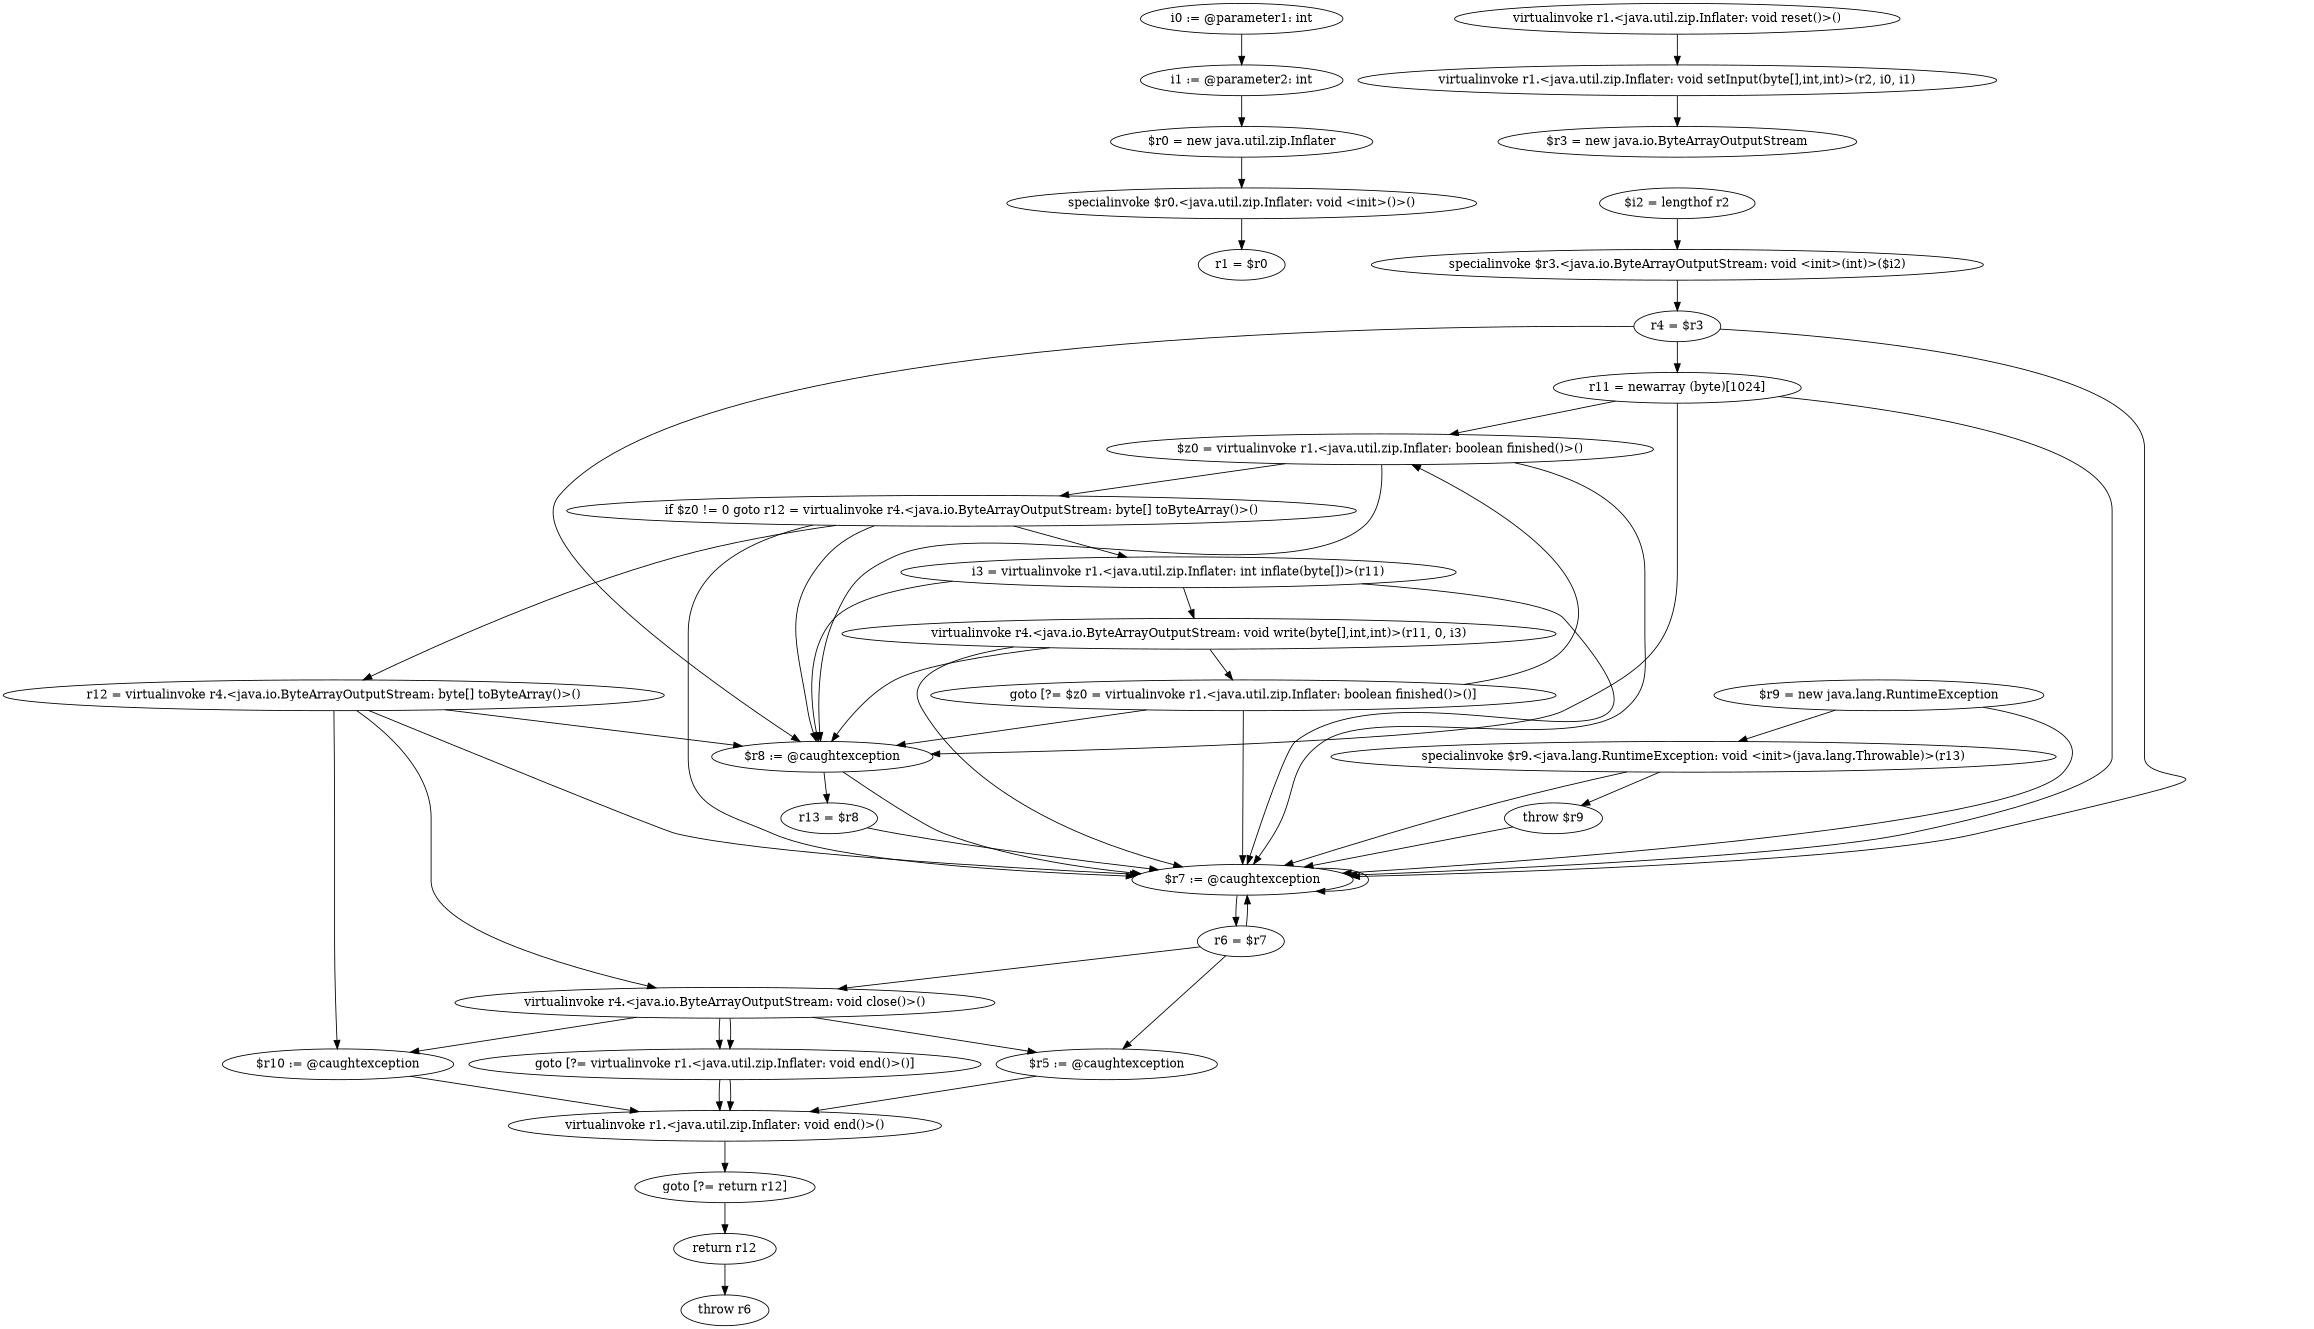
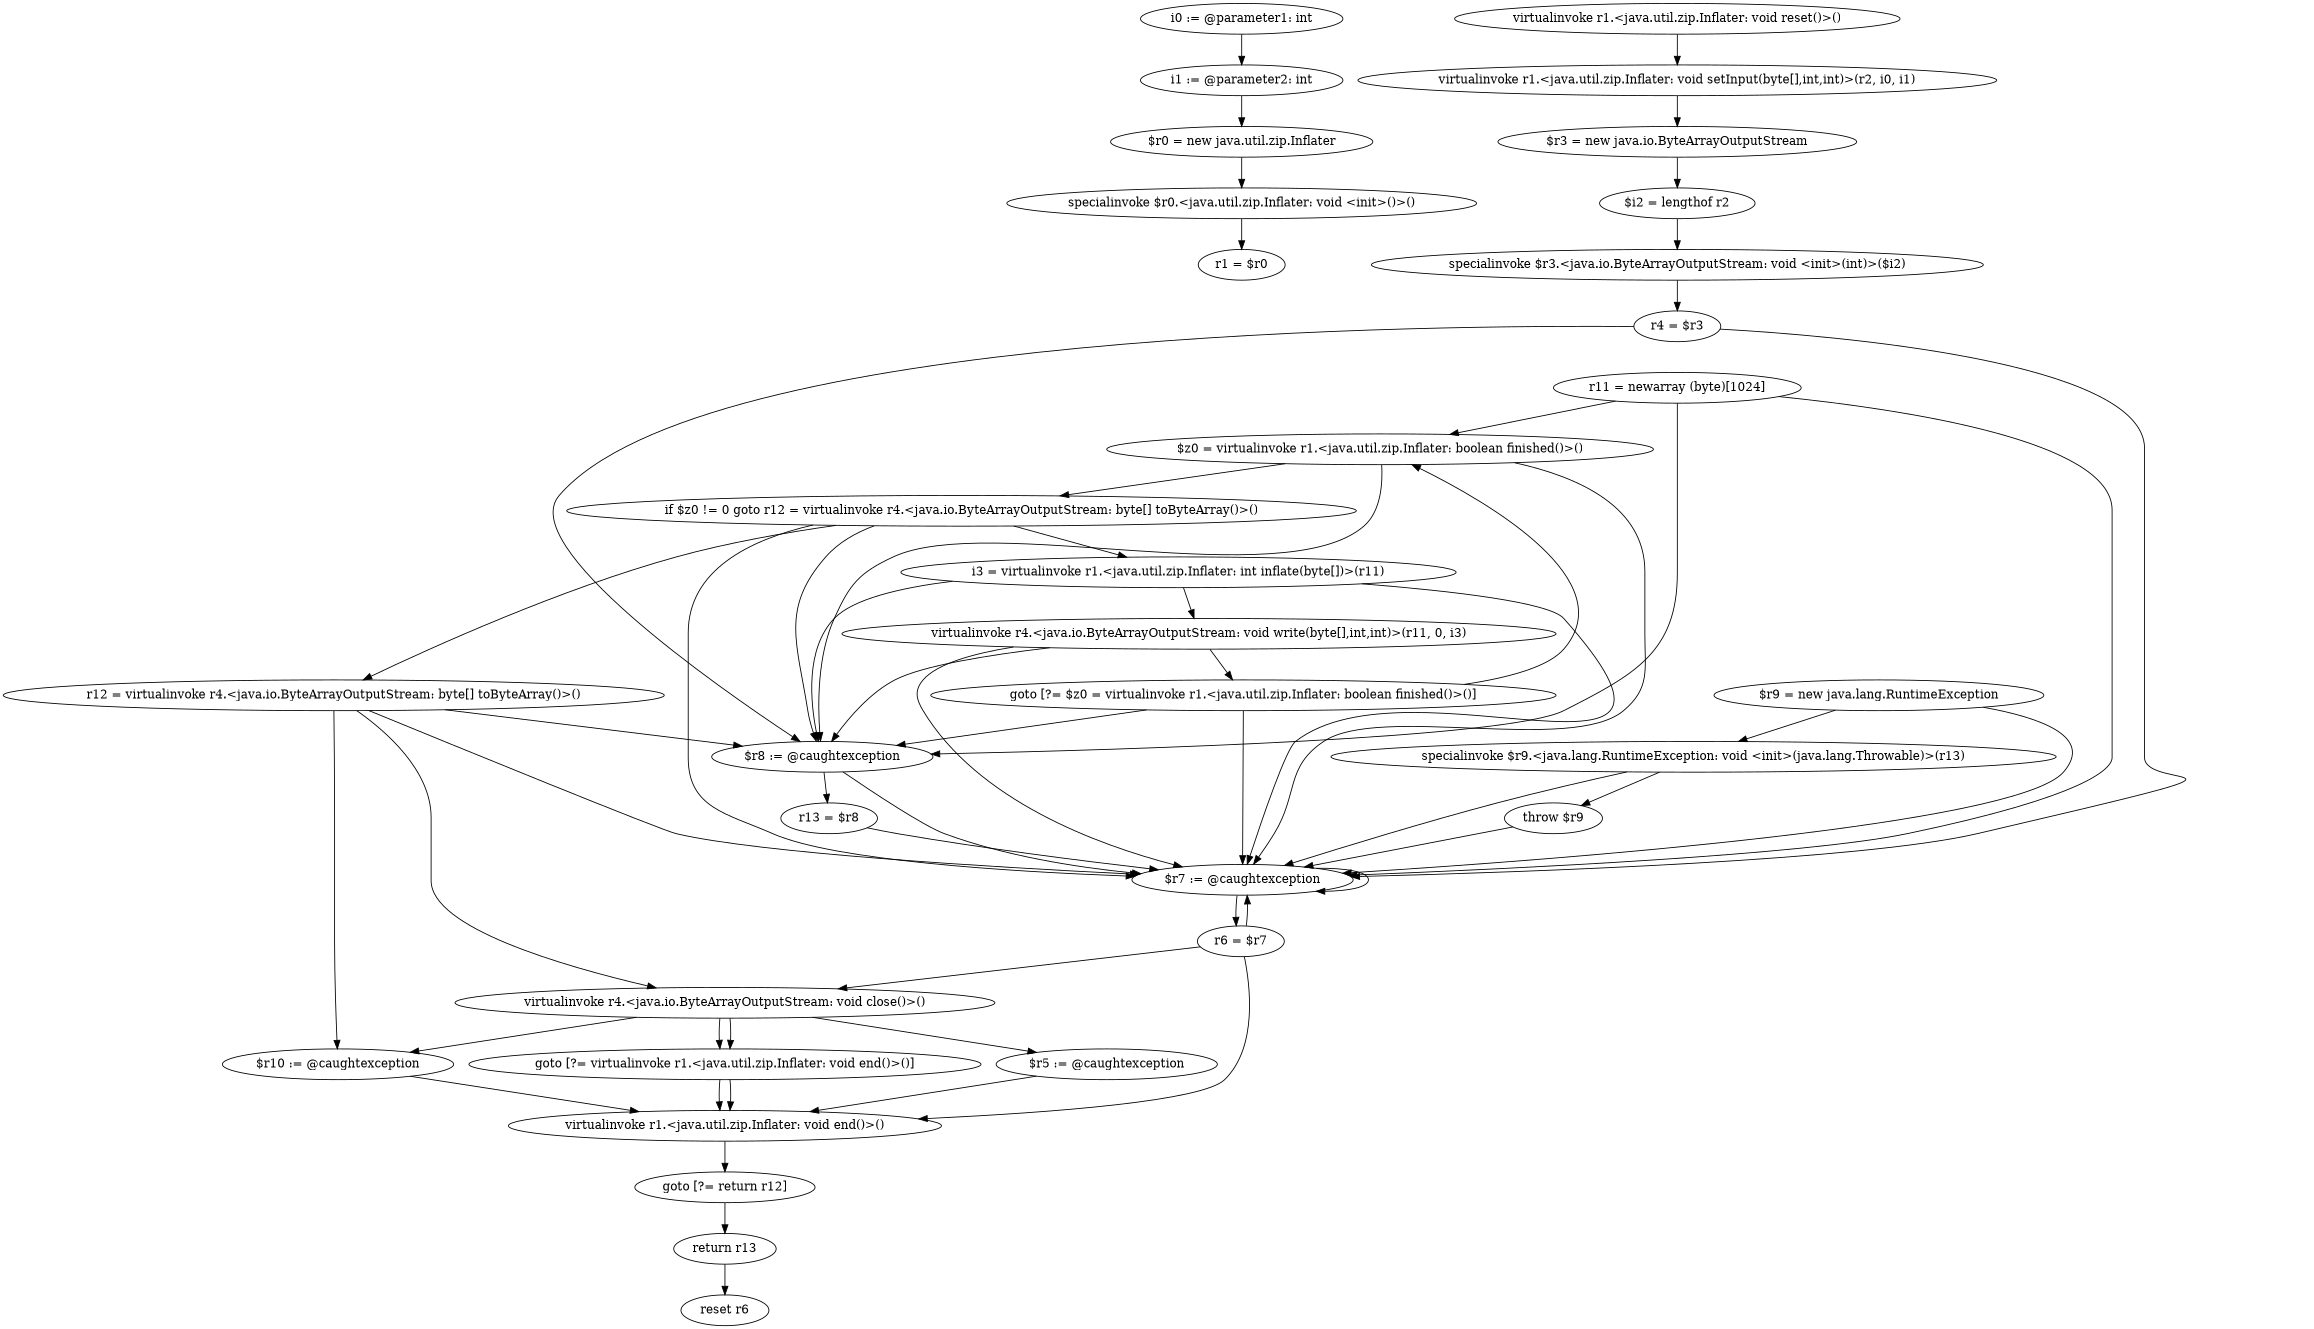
edge "$r3 = new java.io.ByteArrayOutputStream" -> "$i2 = lengthof r2": added
edge "r4 = $r3" -> "r11 = newarray (byte)[1024]": removed
edge "r6 = $r7" -> "$r5 := @caughtexception": now "r6 = $r7" -> "virtualinvoke r1.<java.util.zip.Inflater: void end()>()"
node "return r12": label "return r12" -> "return r13"
node "throw r6": label "throw r6" -> "reset r6"
